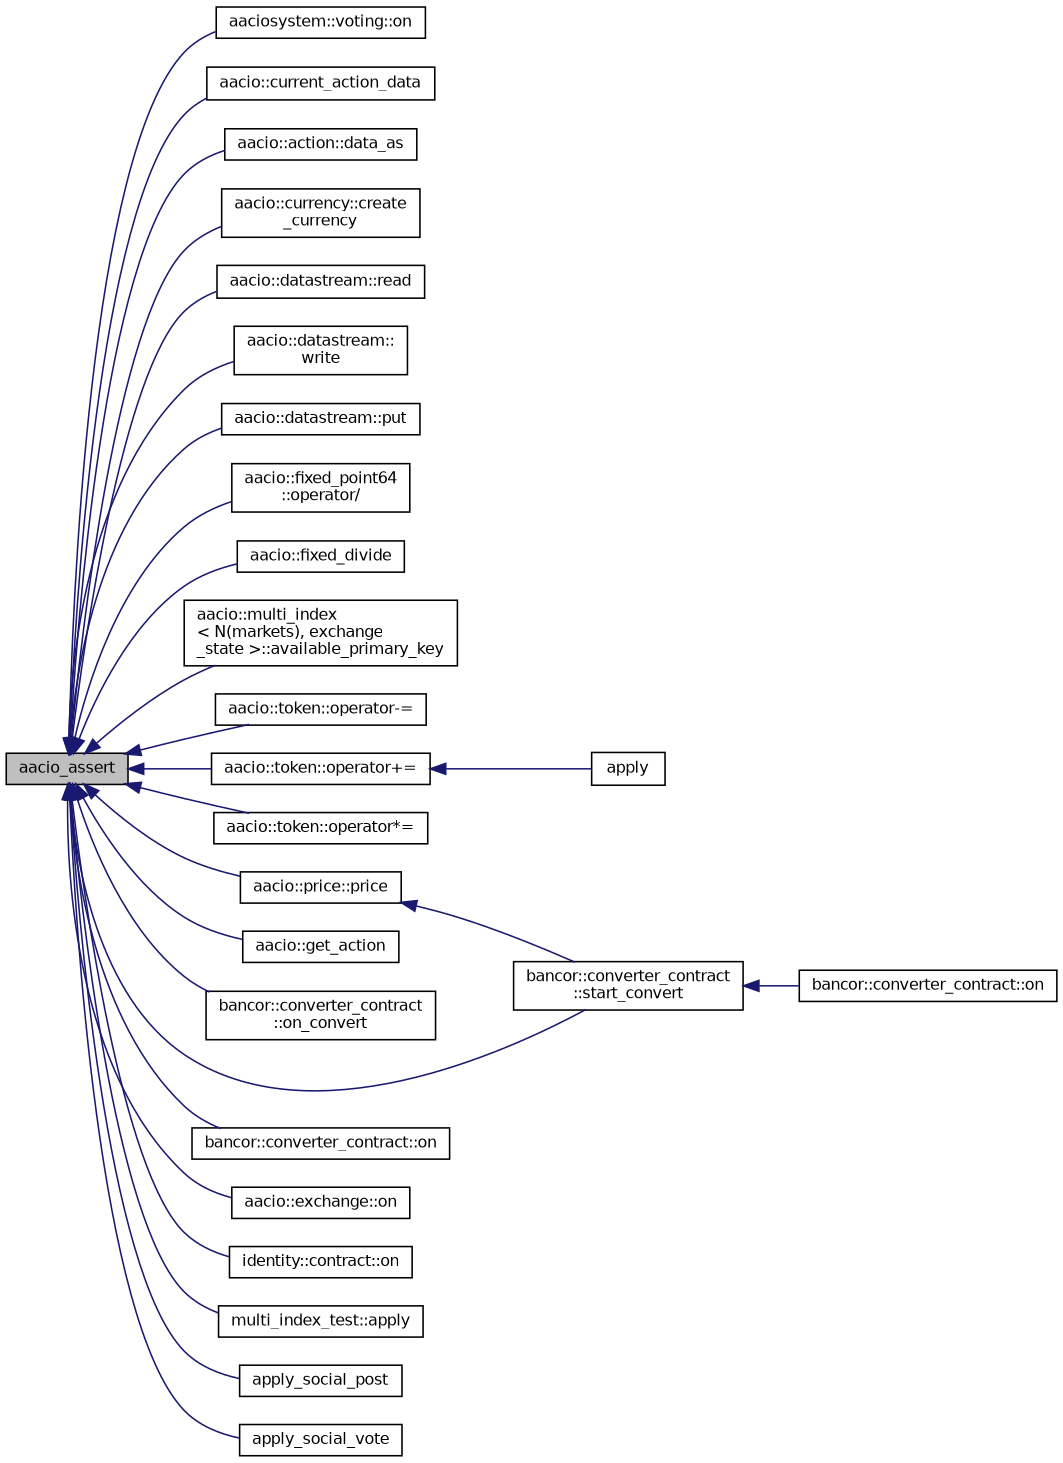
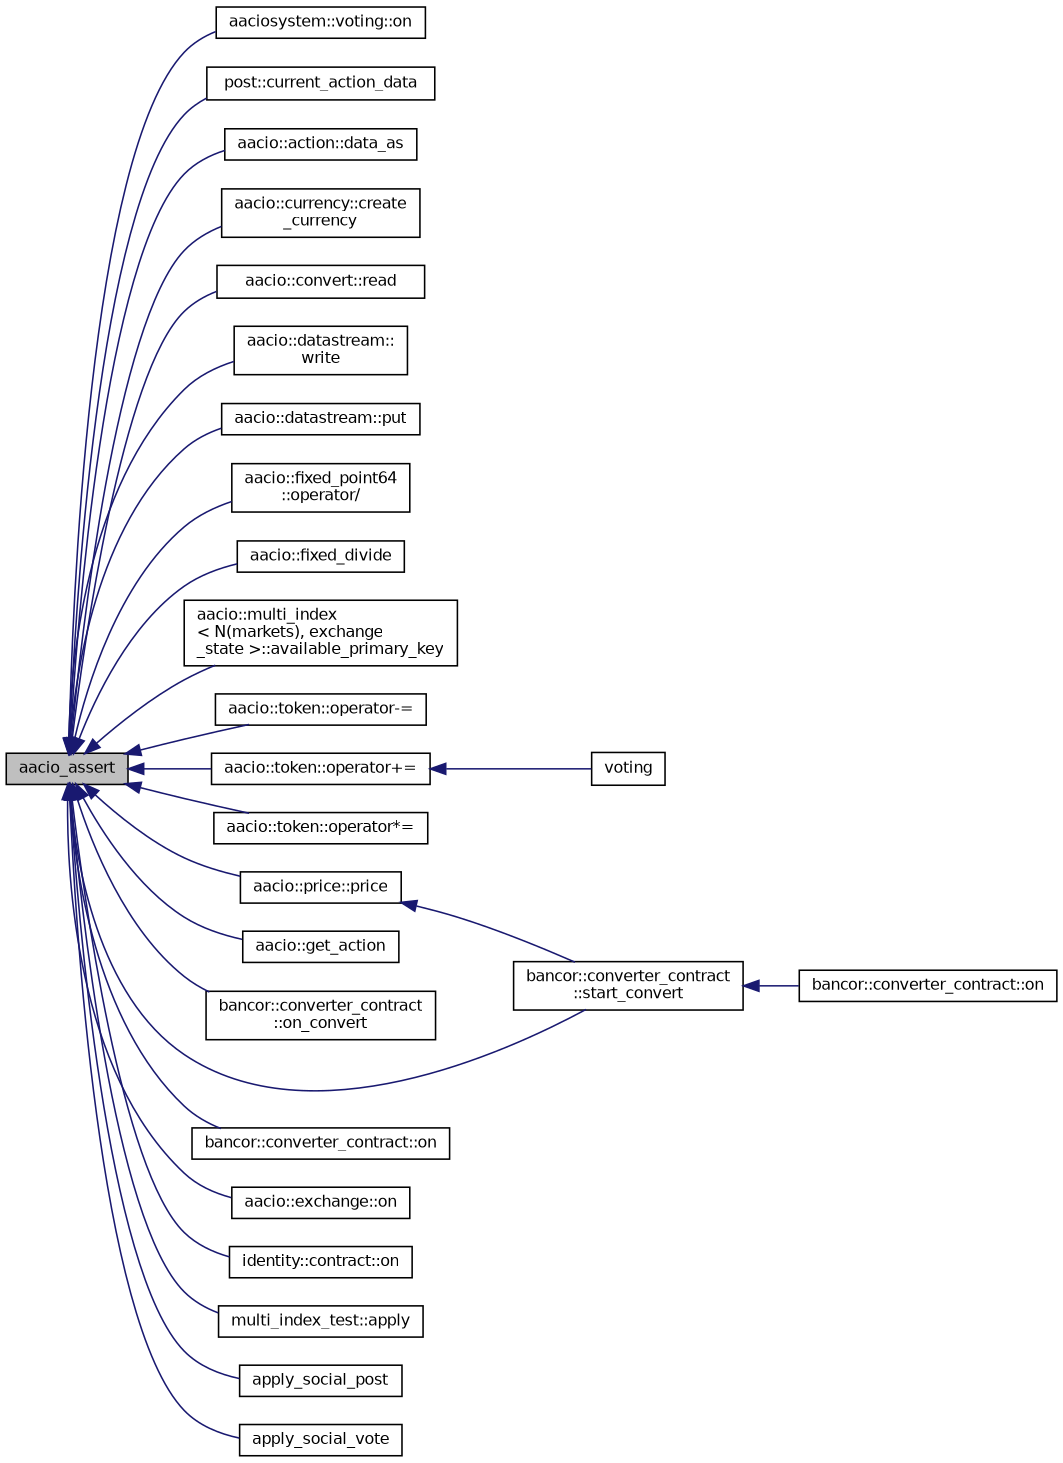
node "aacio::current_action_data": label "aacio::current_action_data" -> "post::current_action_data"
node "aacio::datastream::read": label "aacio::datastream::read" -> "aacio::convert::read"
node "apply": label "apply" -> "voting"
